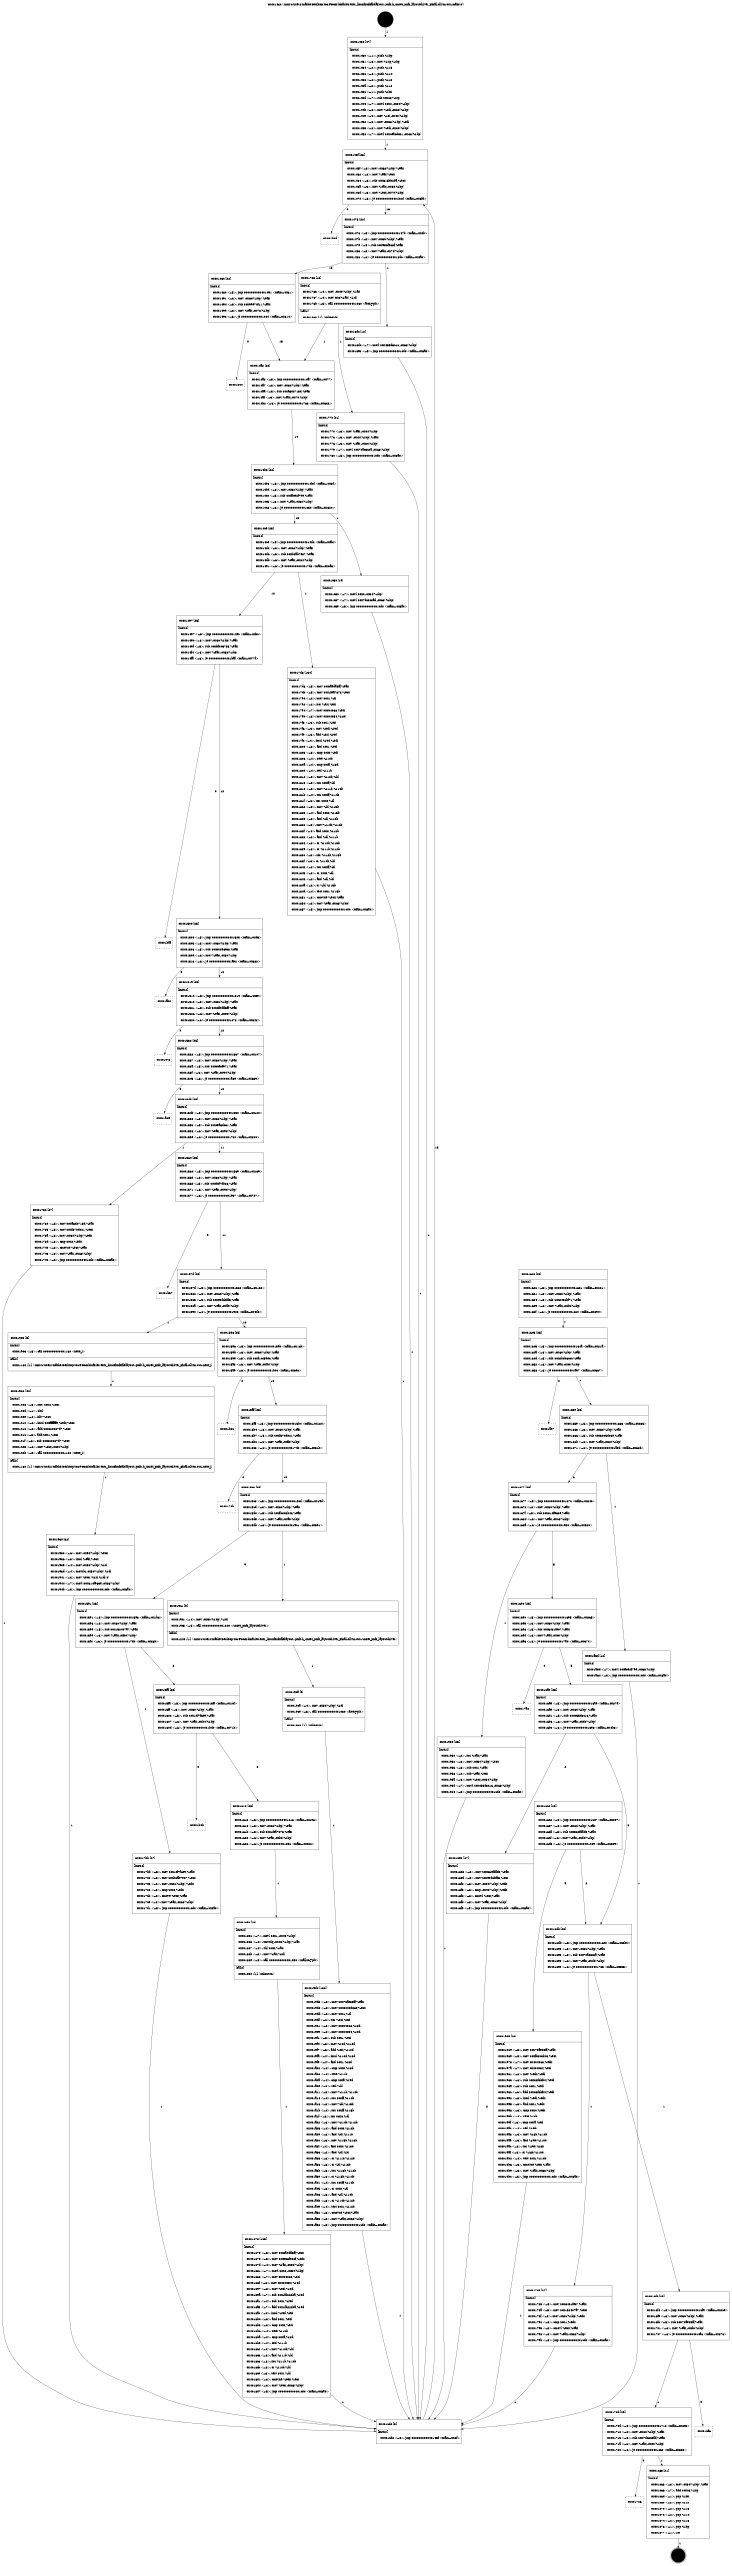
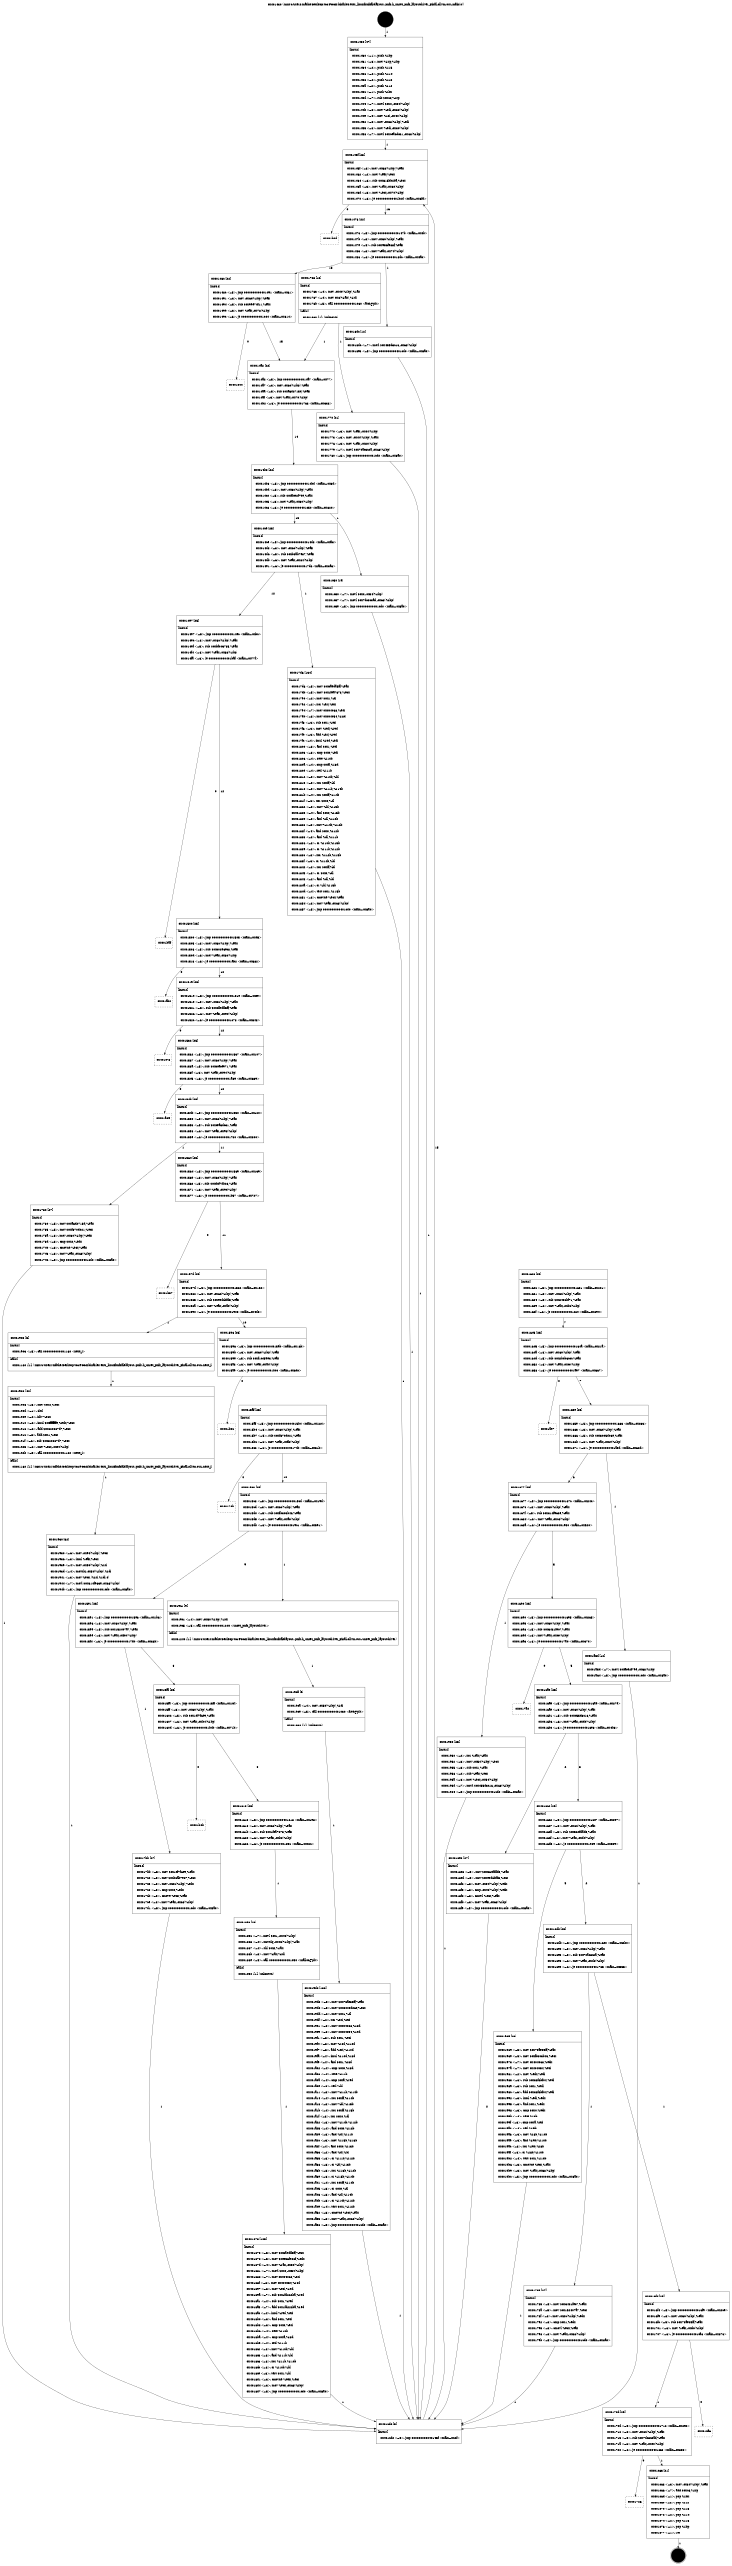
edge "0x401596 [25]" -> "0x4015af [25]": removed, label "10"
edge "0x4016a9 [25]" -> "0x4016db [25]": now "0x4016a9 [25]" -> "0x4016c2 [25]"
